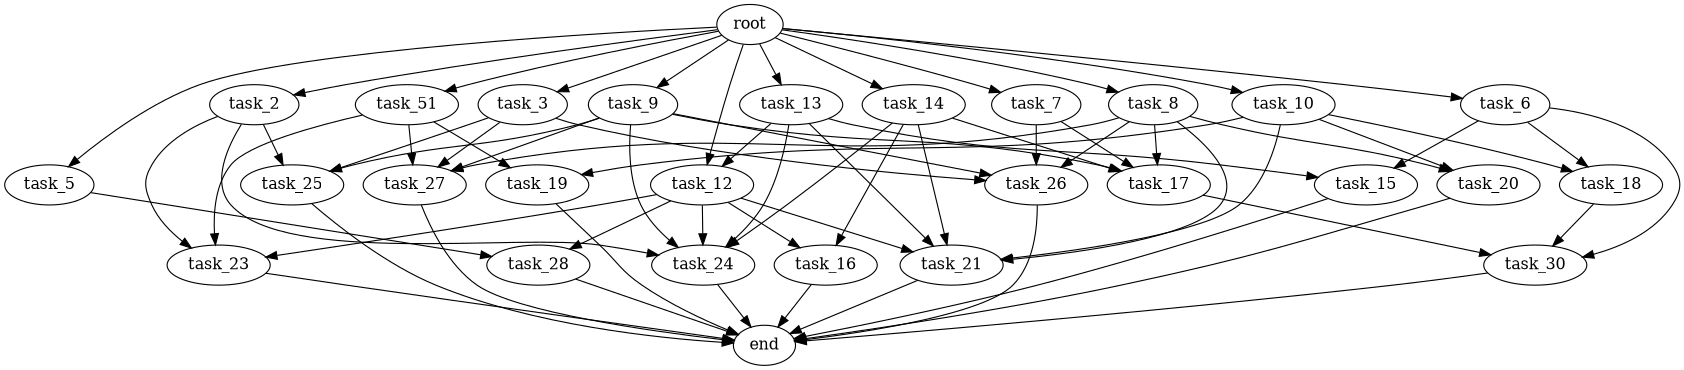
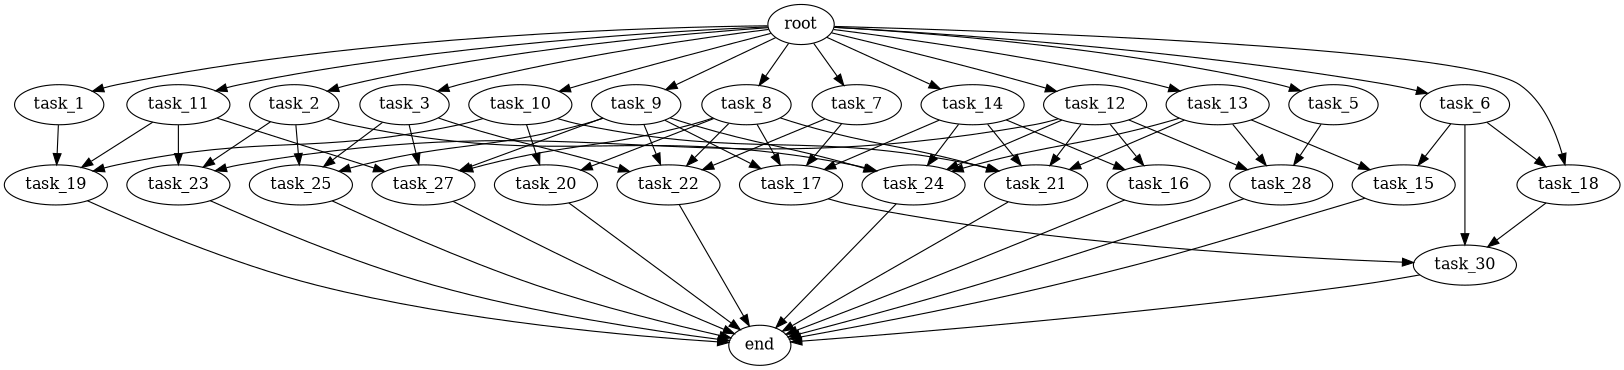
node "task_1": added
node "task_51": label "task_51" -> "task_11"
edge "task_13" -> "task_12": now "task_13" -> "task_28"
edge "task_10" -> "task_18": now "root" -> "task_18"
node "task_26": label "task_26" -> "task_22"
